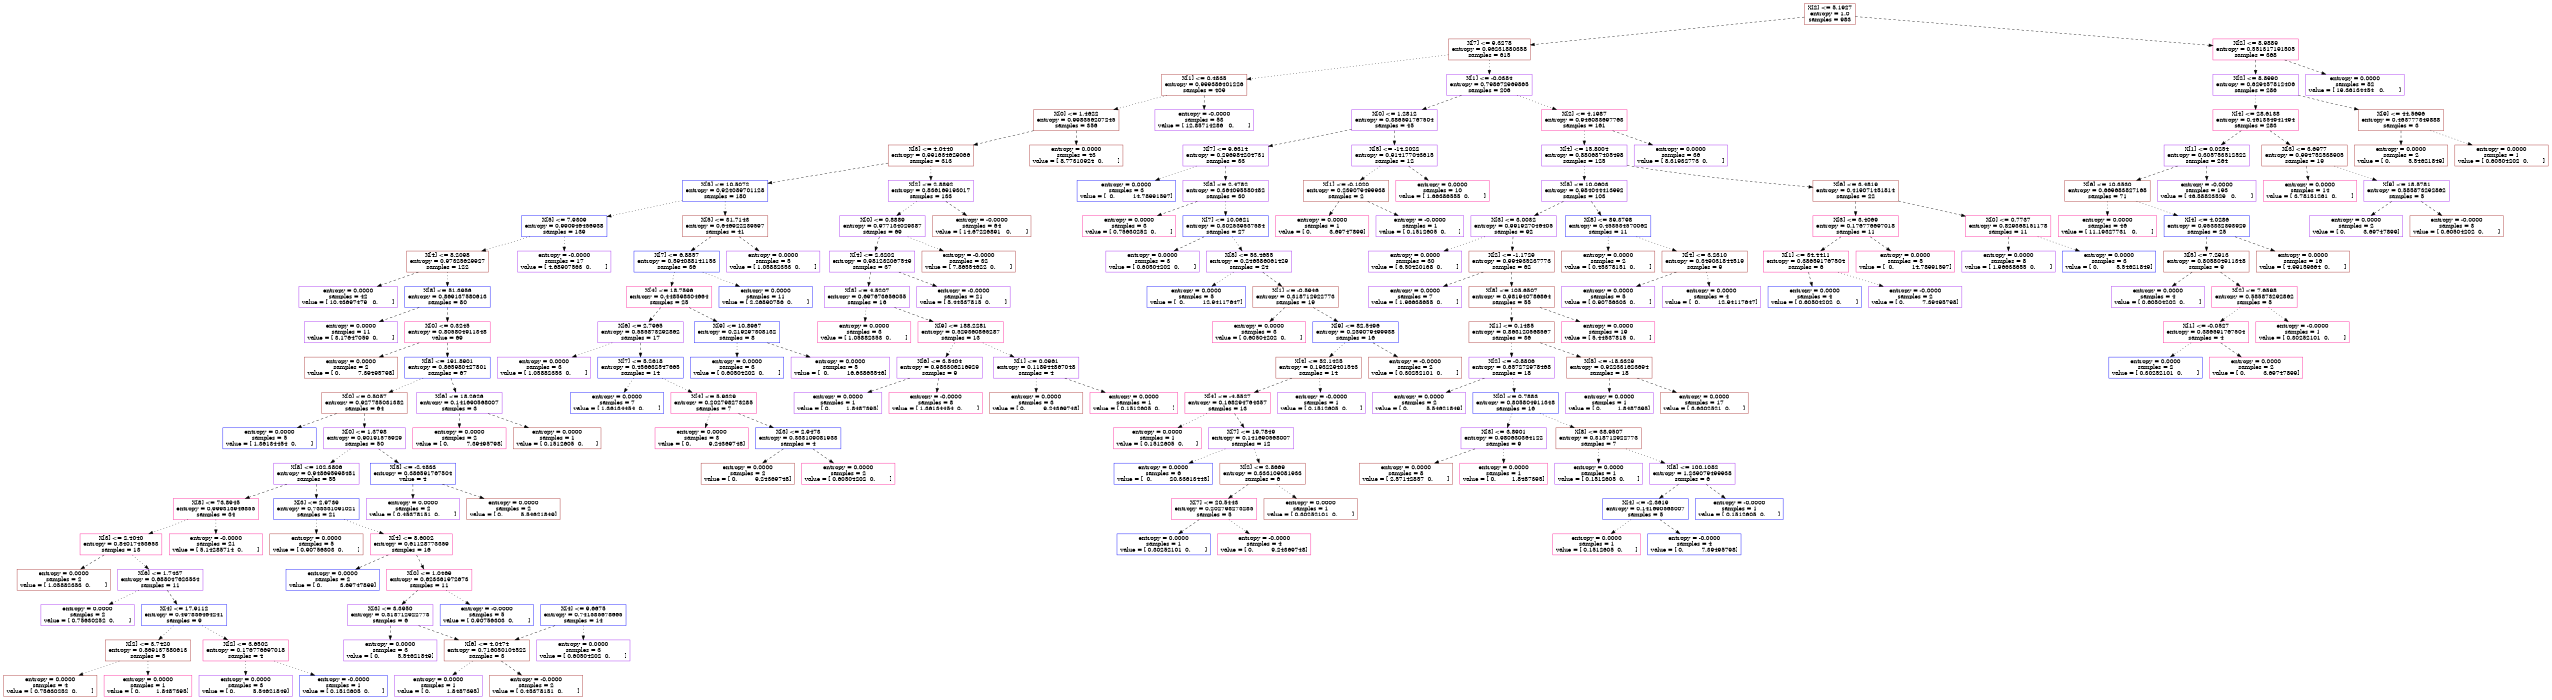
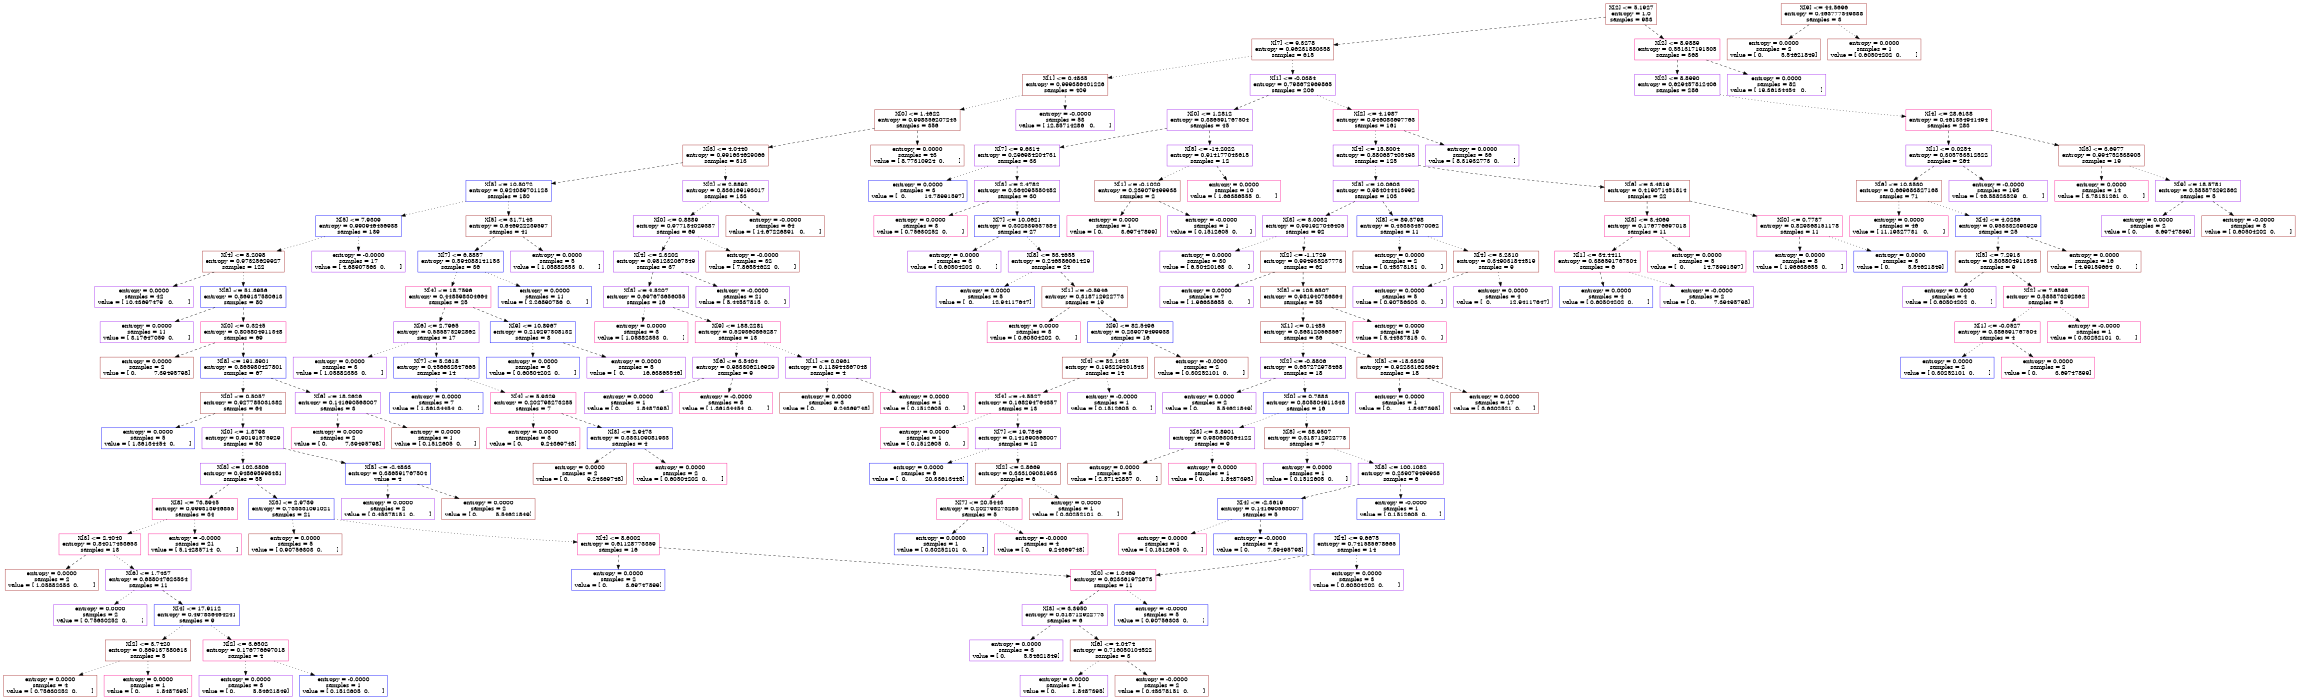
edge "X[2] <= 8.8990 entropy = 0.629457812406 samples = 286" -> "X[9] <= 44.5696 entropy = 0.463777349888 samples = 3": removed
node "X[0] <= 0.3245 entropy = 0.805804911348 value = 69": label "X[0] <= 0.3245 entropy = 0.805804911348 value = 69" -> "X[0] <= 0.3245 entropy = 0.805804911348 samples = 69"
node "X[8] <= 100.1082 entropy = 1.239079499938 samples = 6": label "X[8] <= 100.1082 entropy = 1.239079499938 samples = 6" -> "X[8] <= 100.1082 entropy = 0.239079499938 samples = 6"
edge "X[4] <= 9.6675 entropy = 0.741585678665 samples = 14" -> "X[6] <= 4.0474 entropy = 0.716050104522 samples = 3": now "X[4] <= 9.6675 entropy = 0.741585678665 samples = 14" -> "X[0] <= 1.0469 entropy = 0.623361972673 samples = 11"
